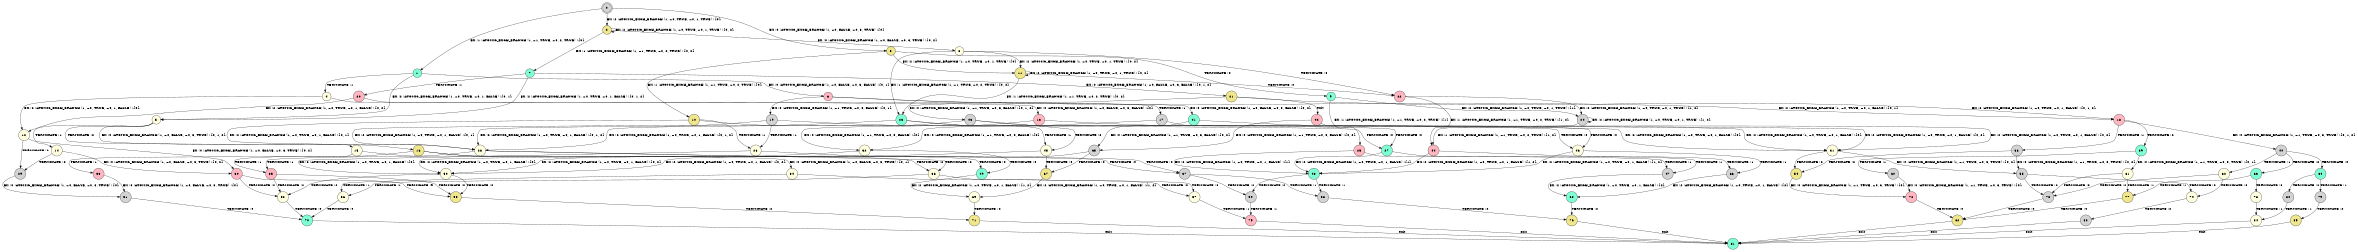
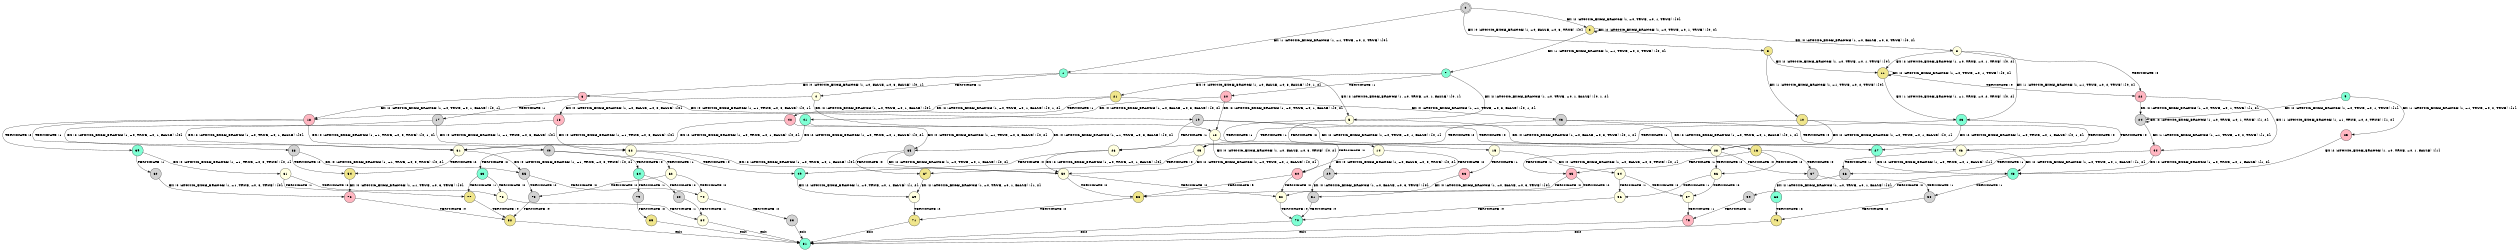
edge "3" -> "9": removed, label "TERMINATE !0"
edge "21" -> "42": label "exit" -> "TERMINATE !1"
node "47": removed
edge "61" -> "73": now "61" -> "78"
edge "37" -> "59": removed, label "TERMINATE !2"
